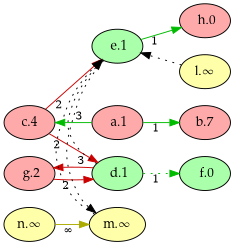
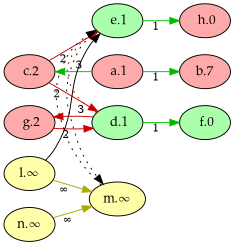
edge "l.∞" -> "e.1": style dotted -> solid
edge "d.1" -> "e.1": color black -> #cc0000
node "c.4": label "c.4" -> "c.2"
edge "d.1" -> "f.0": style dotted -> solid
edge "l.∞" -> "m.∞": added
